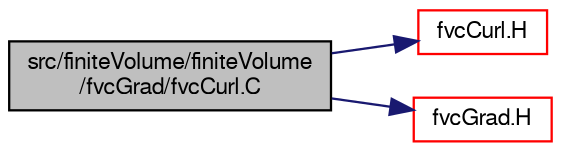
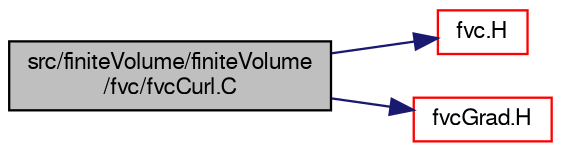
node "fvcCurl.H": label "fvcCurl.H" -> "fvc.H"
node "src/finiteVolume/finiteVolume /fvcGrad/fvcCurl.C": label "src/finiteVolume/finiteVolume /fvcGrad/fvcCurl.C" -> "src/finiteVolume/finiteVolume /fvc/fvcCurl.C"
